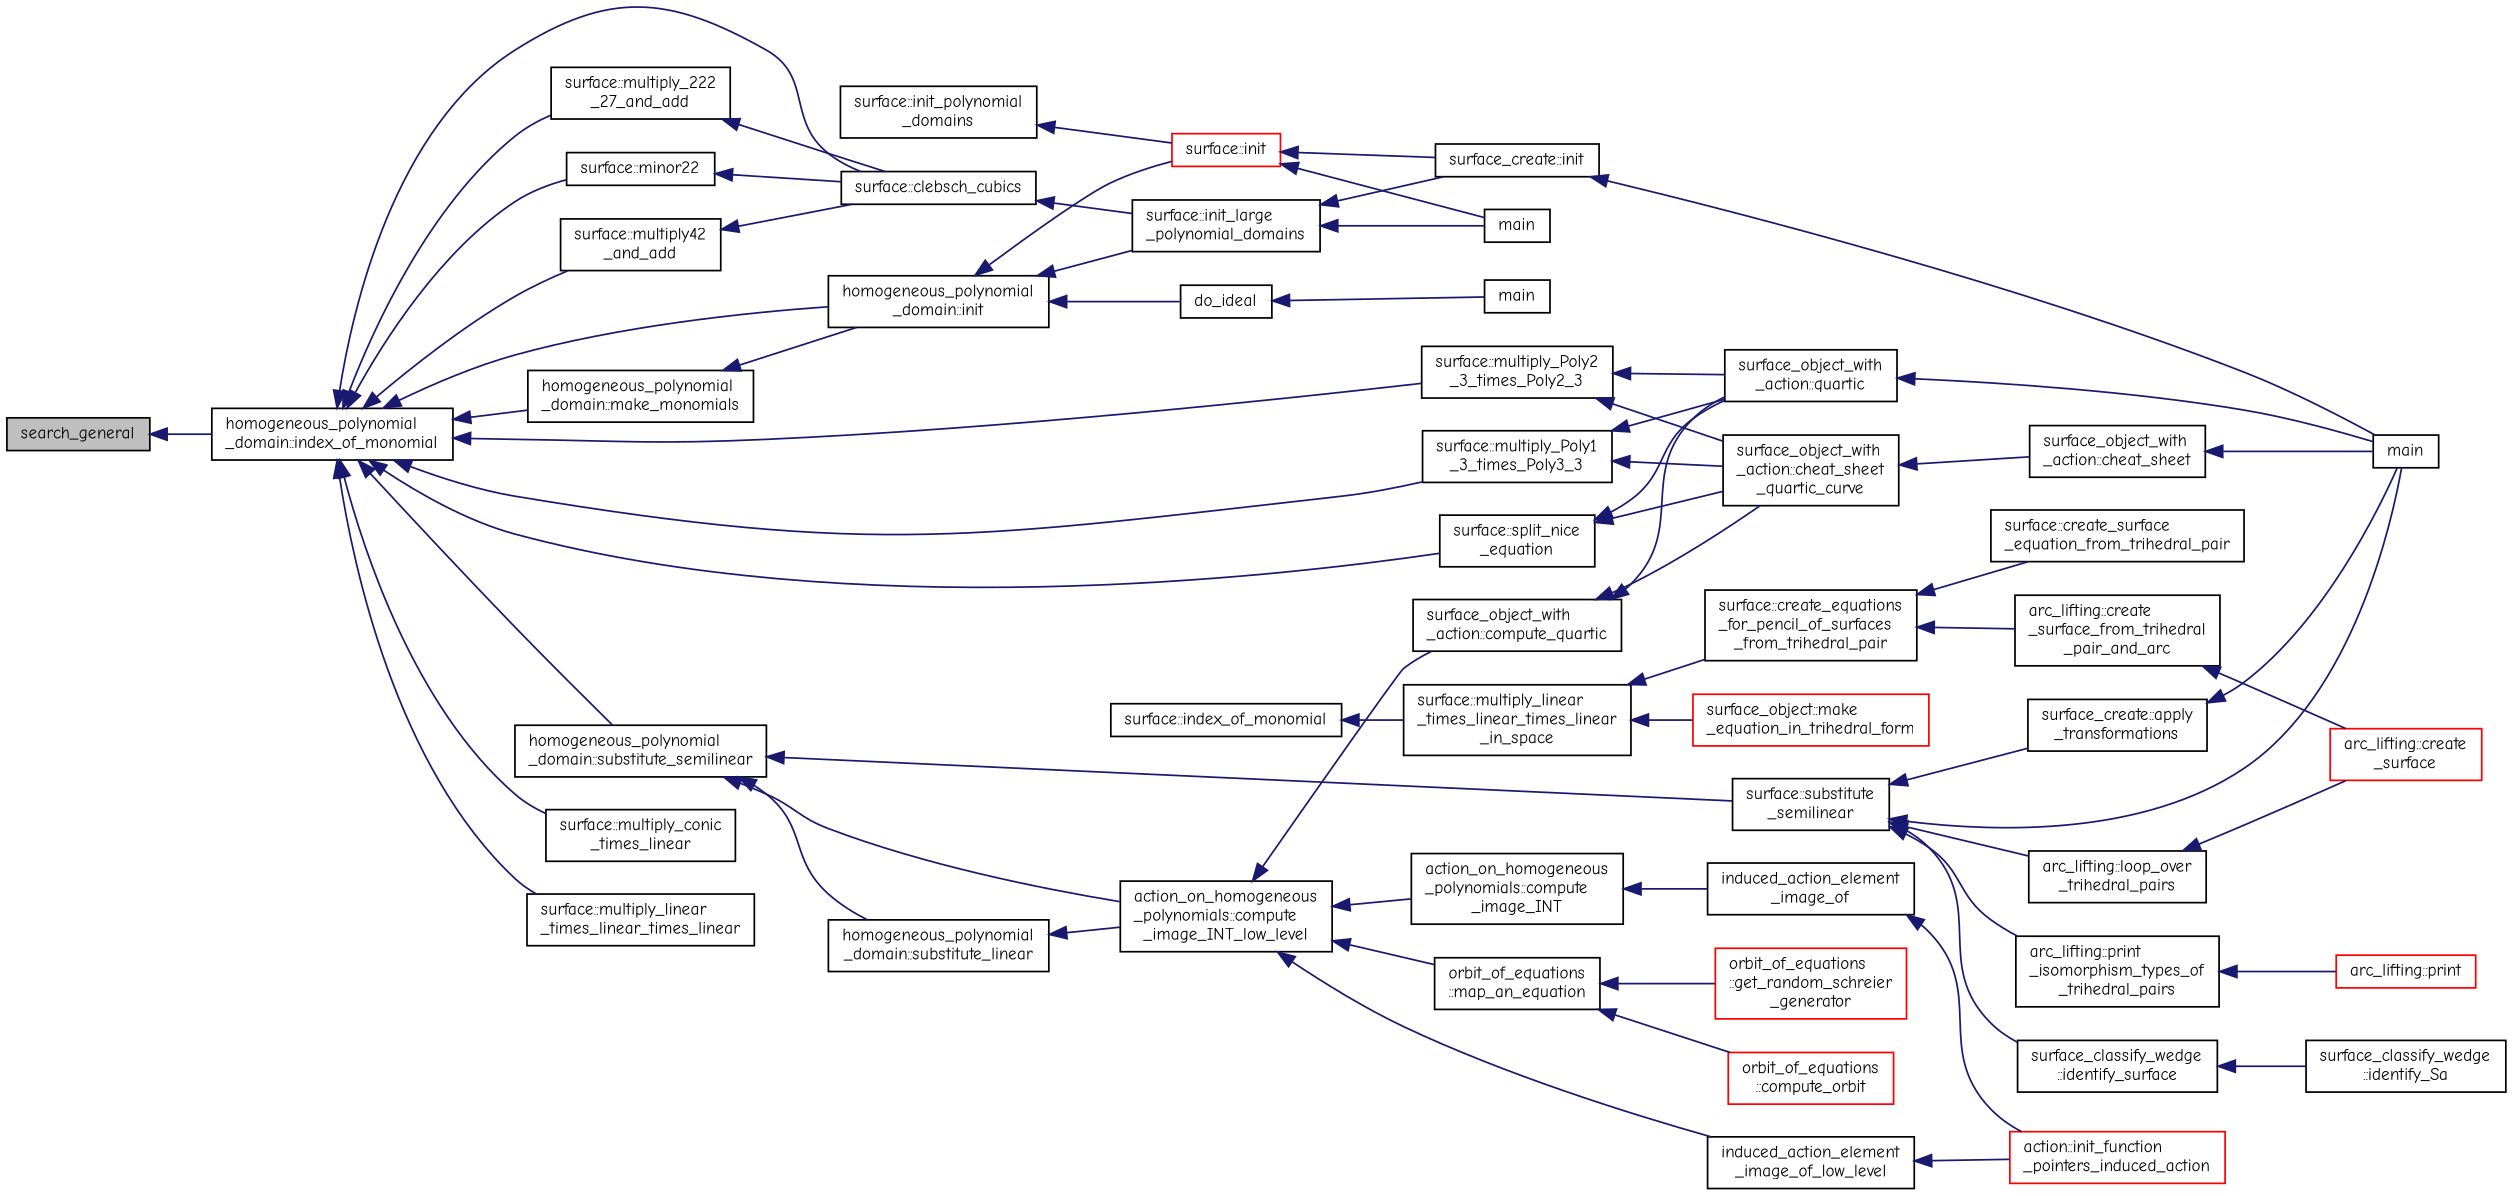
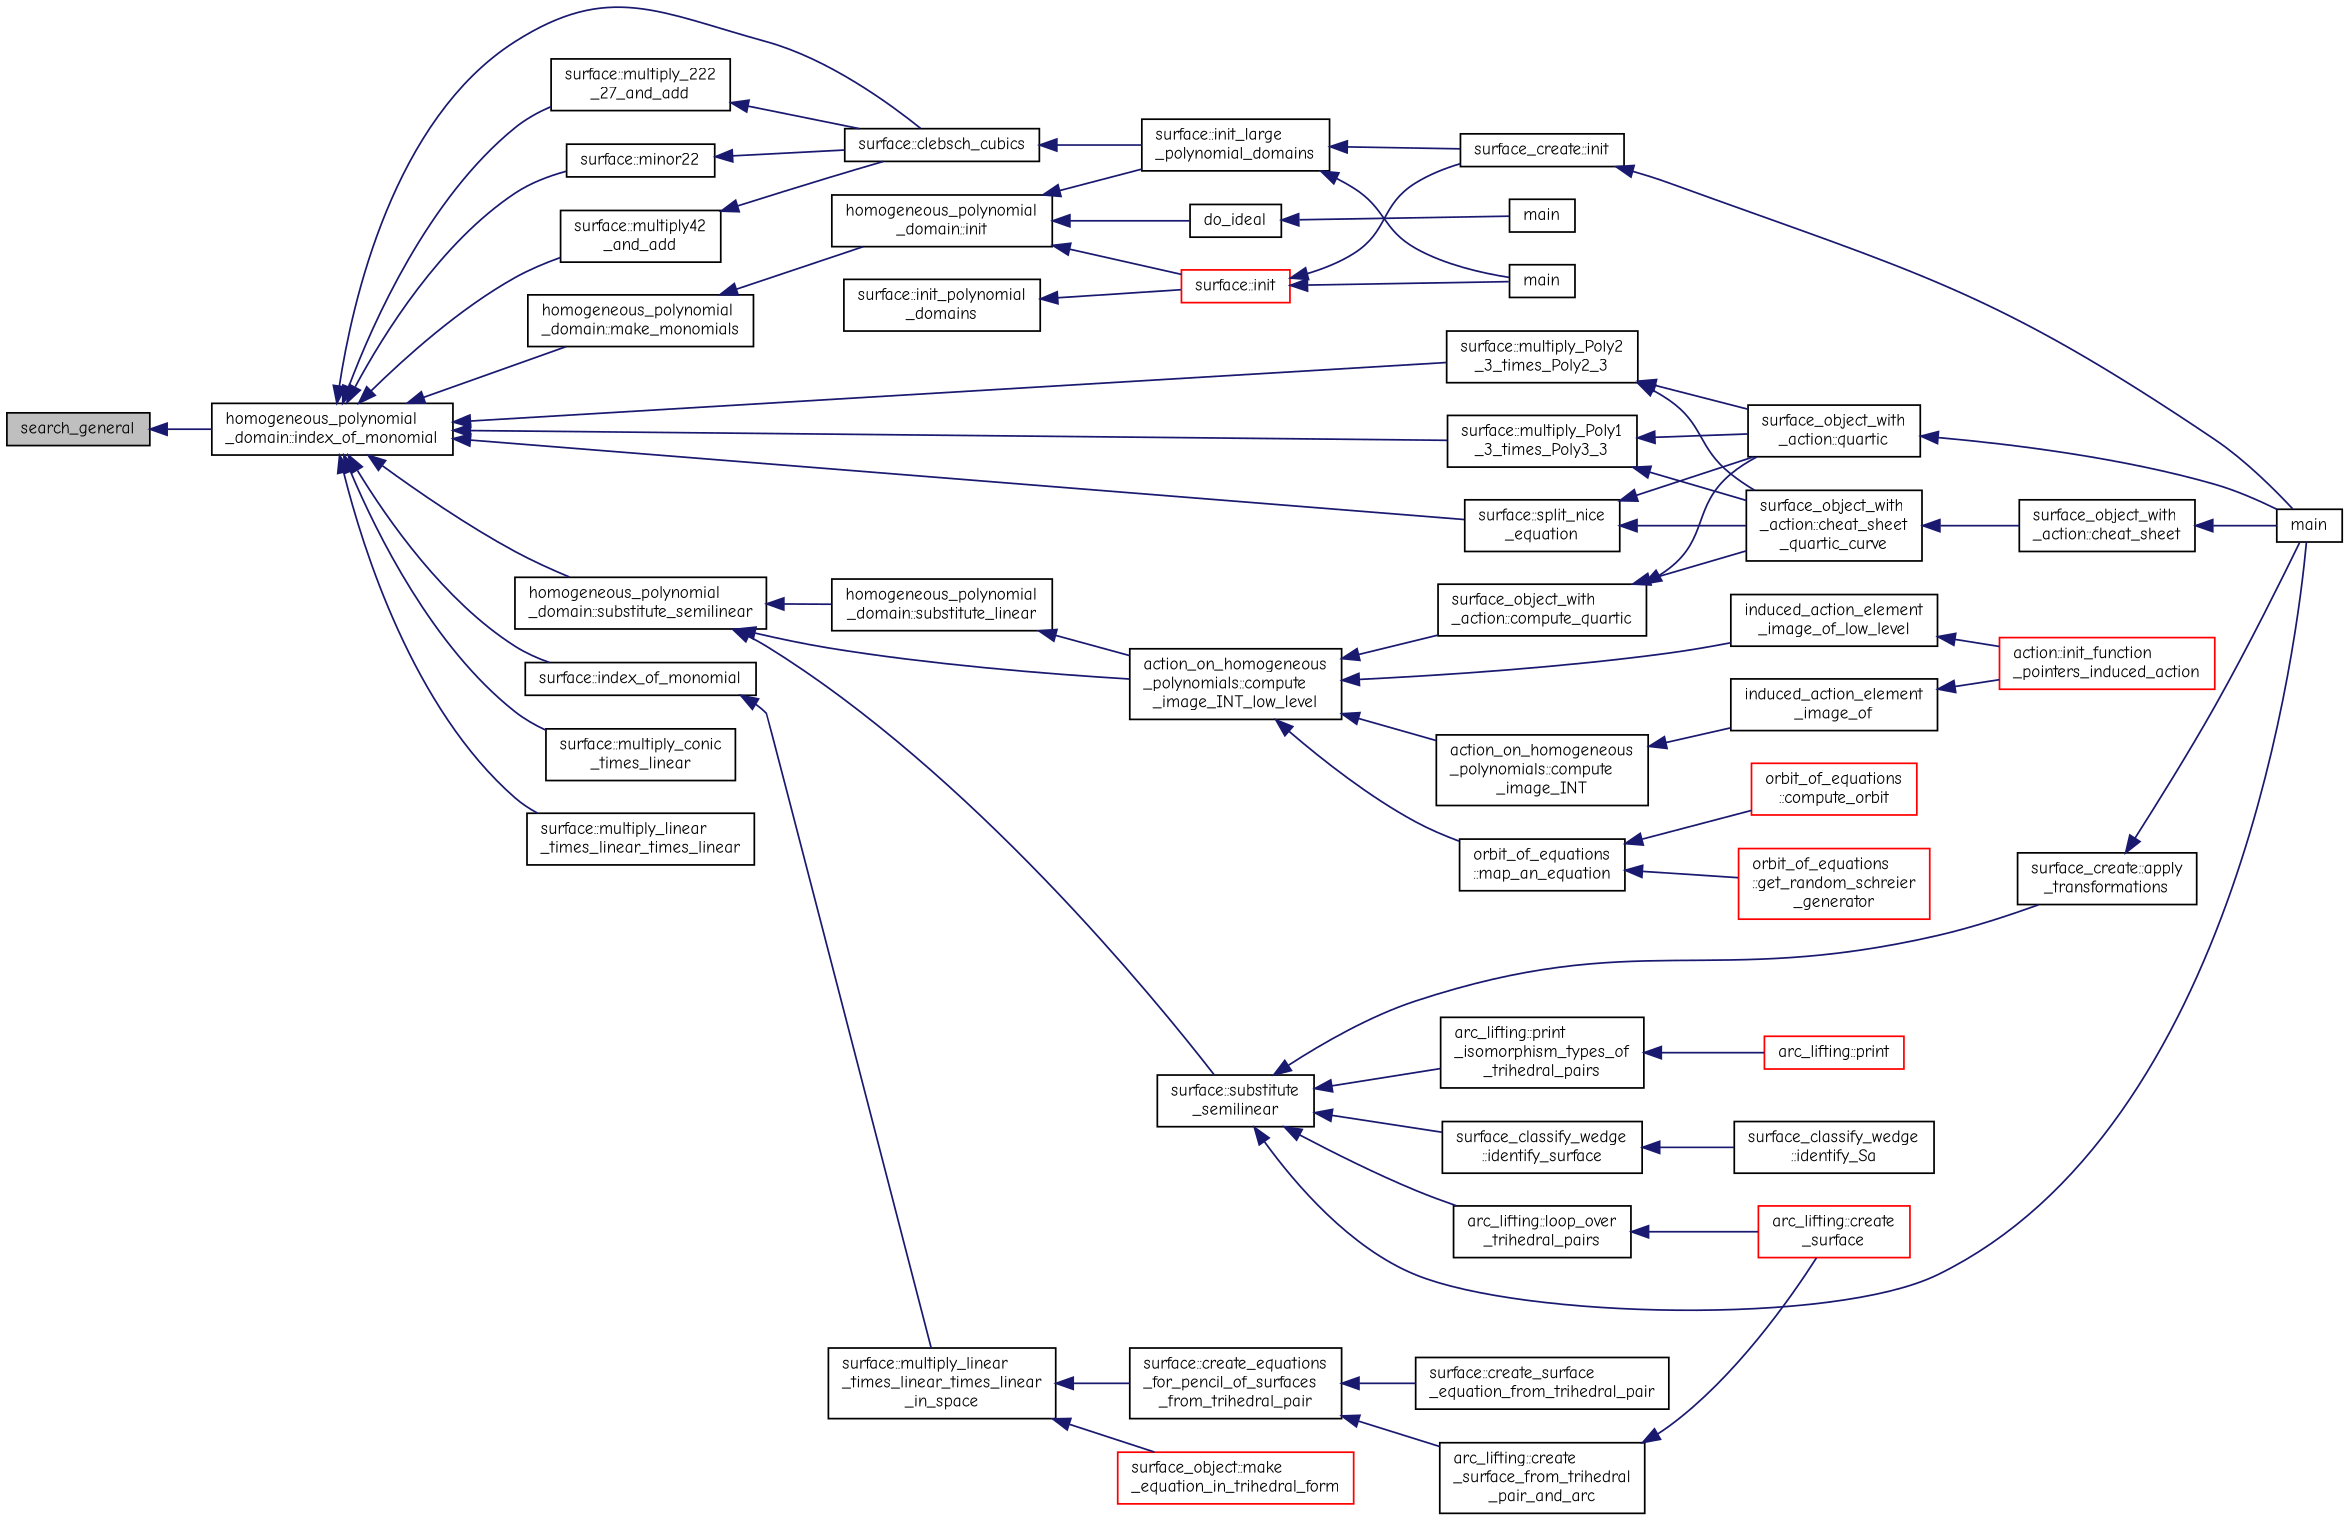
edge "homogeneous_polynomial _domain::init" -> "homogeneous_polynomial _domain::index_of_monomial": now "surface::index_of_monomial" -> "homogeneous_polynomial _domain::index_of_monomial"
